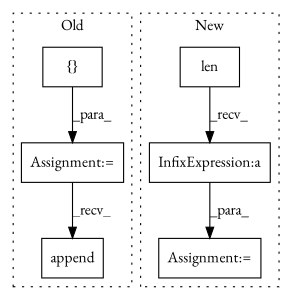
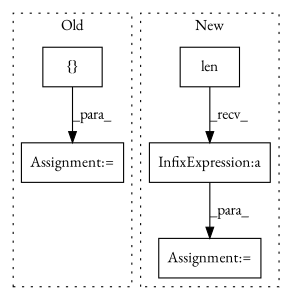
node "append": removed
